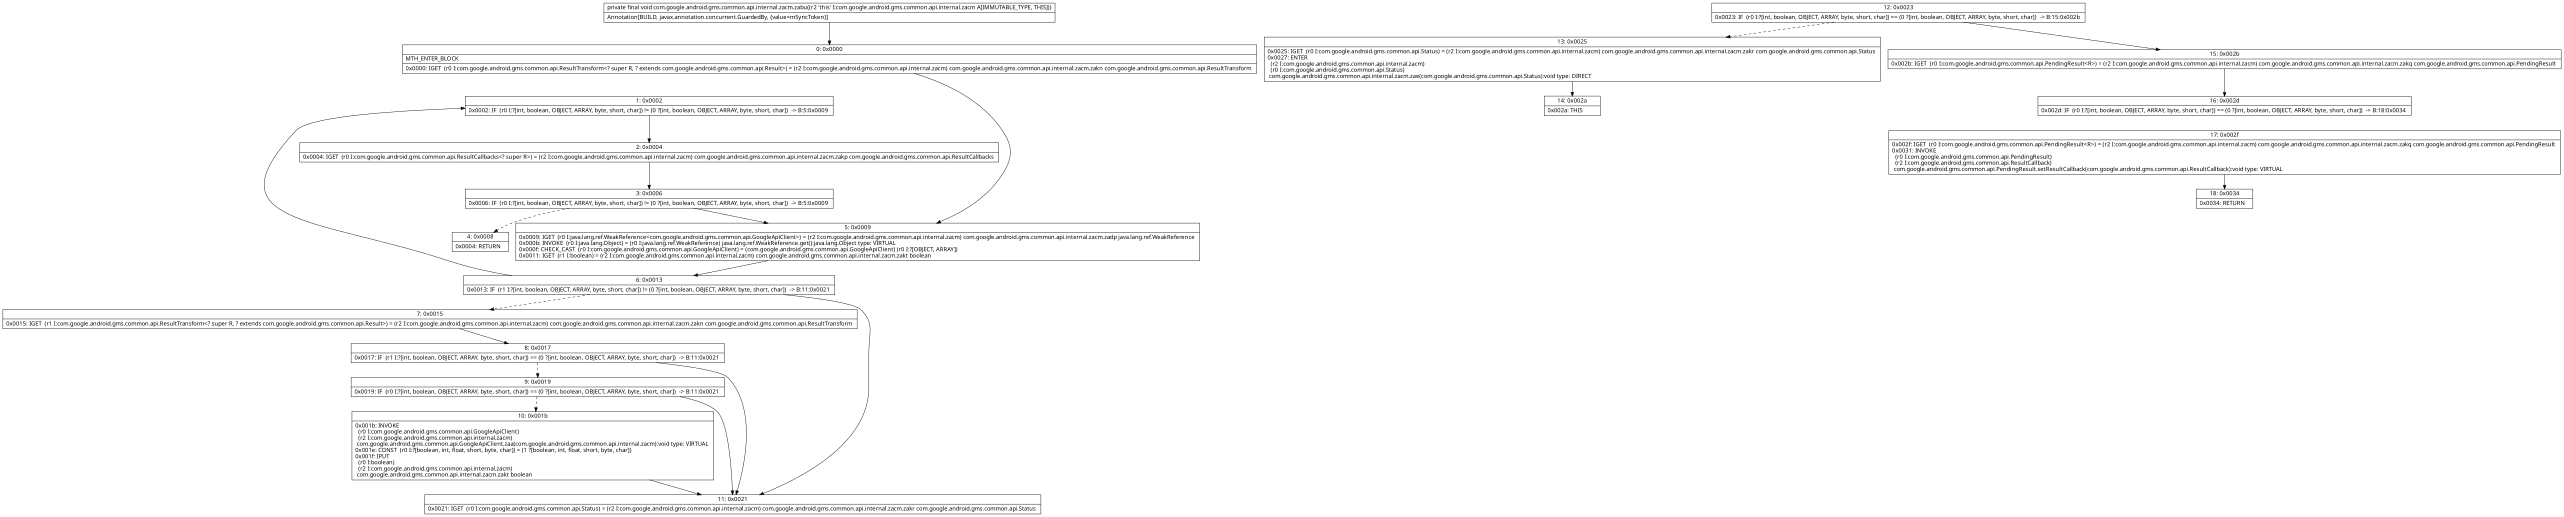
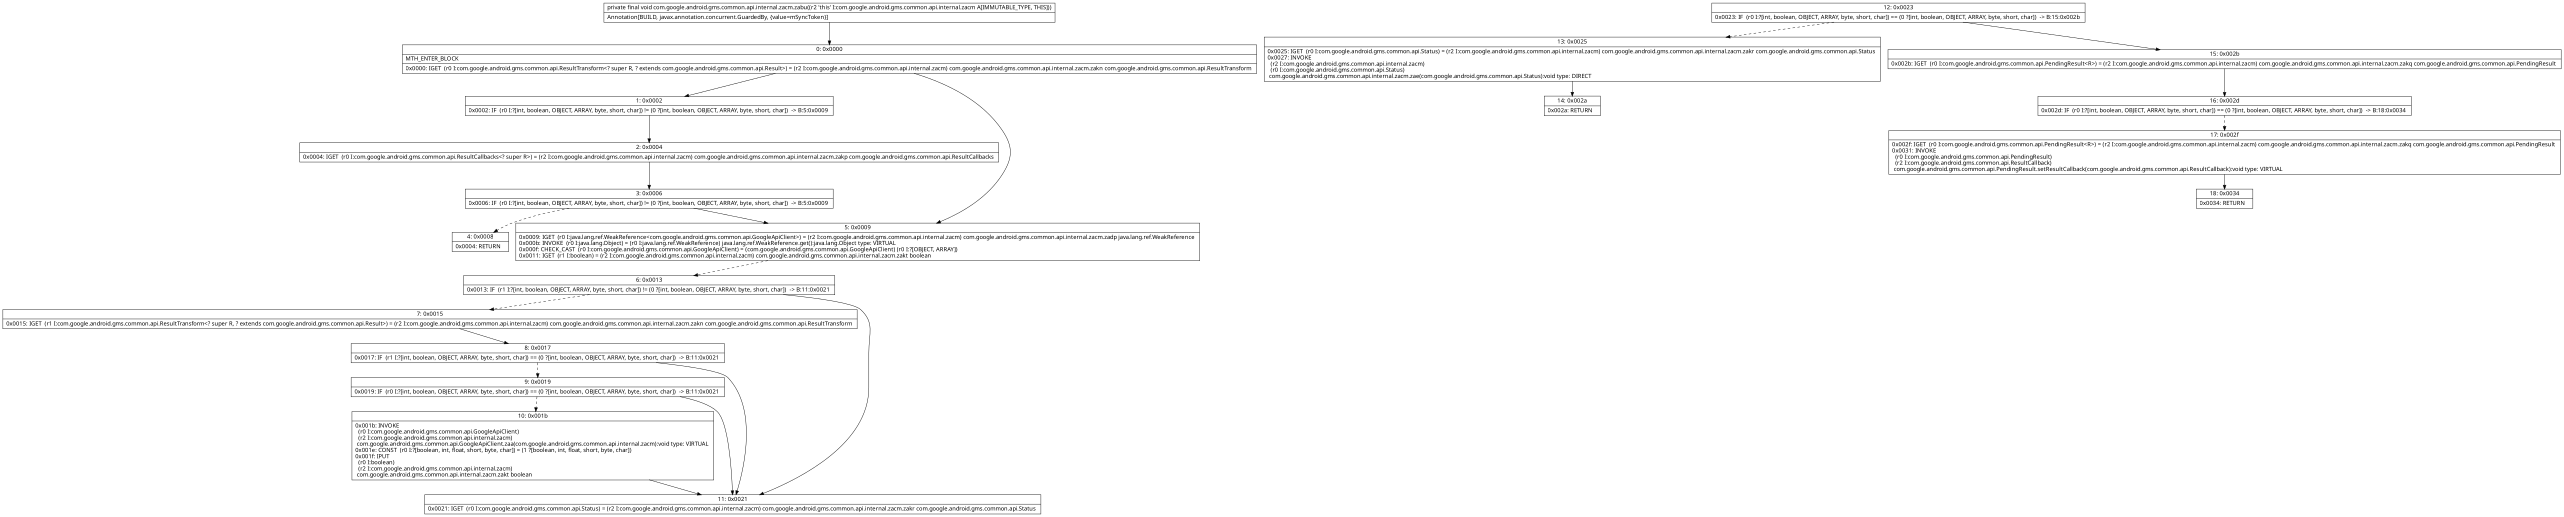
node "13: 0x0025": text "0x0027: ENTER" -> "0x0027: INVOKE"
node "14: 0x002a": text "0x002a: THIS" -> "0x002a: RETURN"
edge "16: 0x002d" -> "17: 0x002f": added
edge "6: 0x0013" -> "1: 0x0002": now "0: 0x0000" -> "1: 0x0002"
edge "5: 0x0009" -> "6: 0x0013": style solid -> dashed
